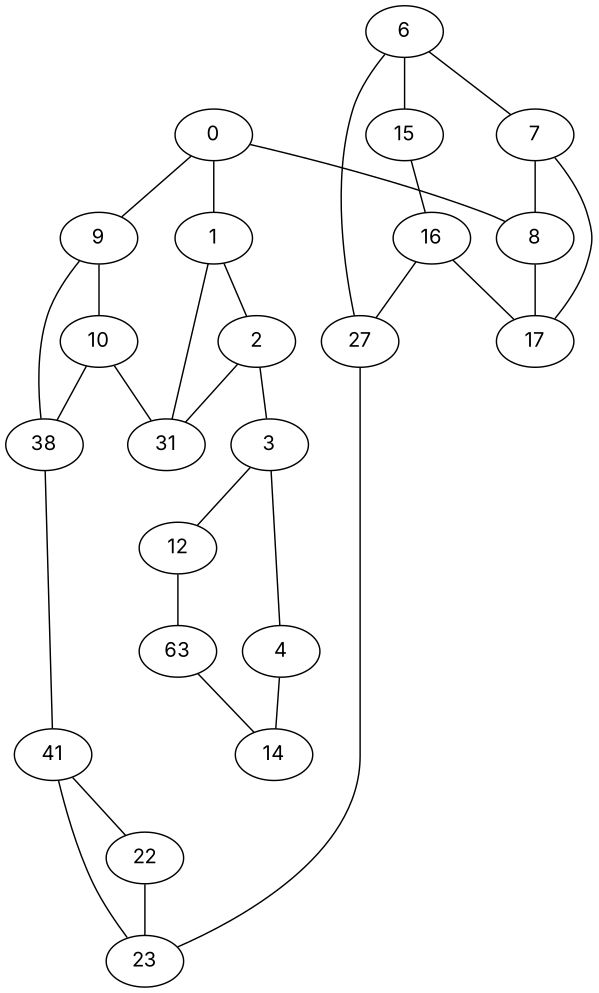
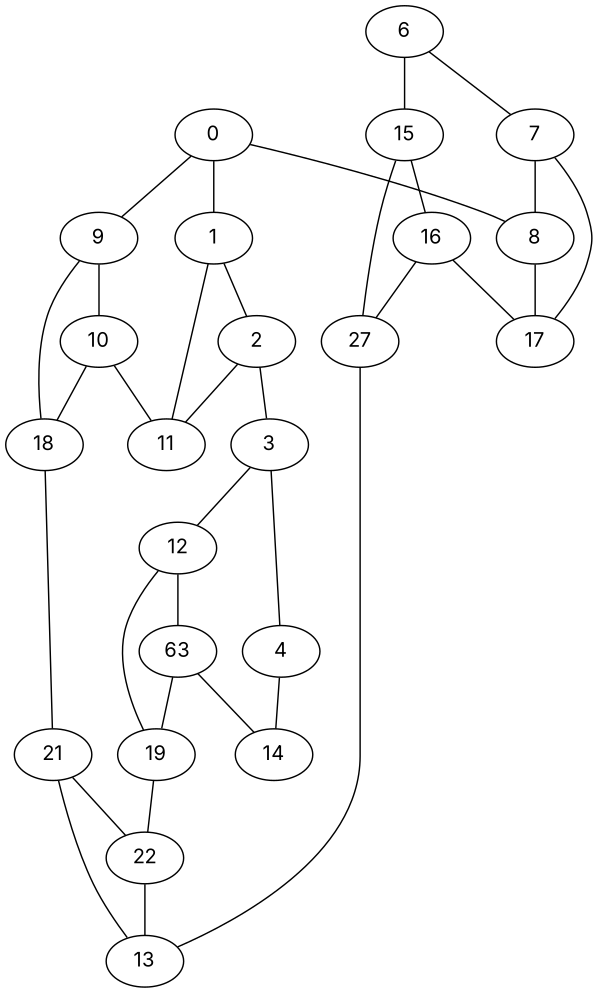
edge "6" -- "27": now "15" -- "27"
node "38": label "38" -> "18"
node "31": label "31" -> "11"
node "41": label "41" -> "21"
node "19": added
node "23": label "23" -> "13"
